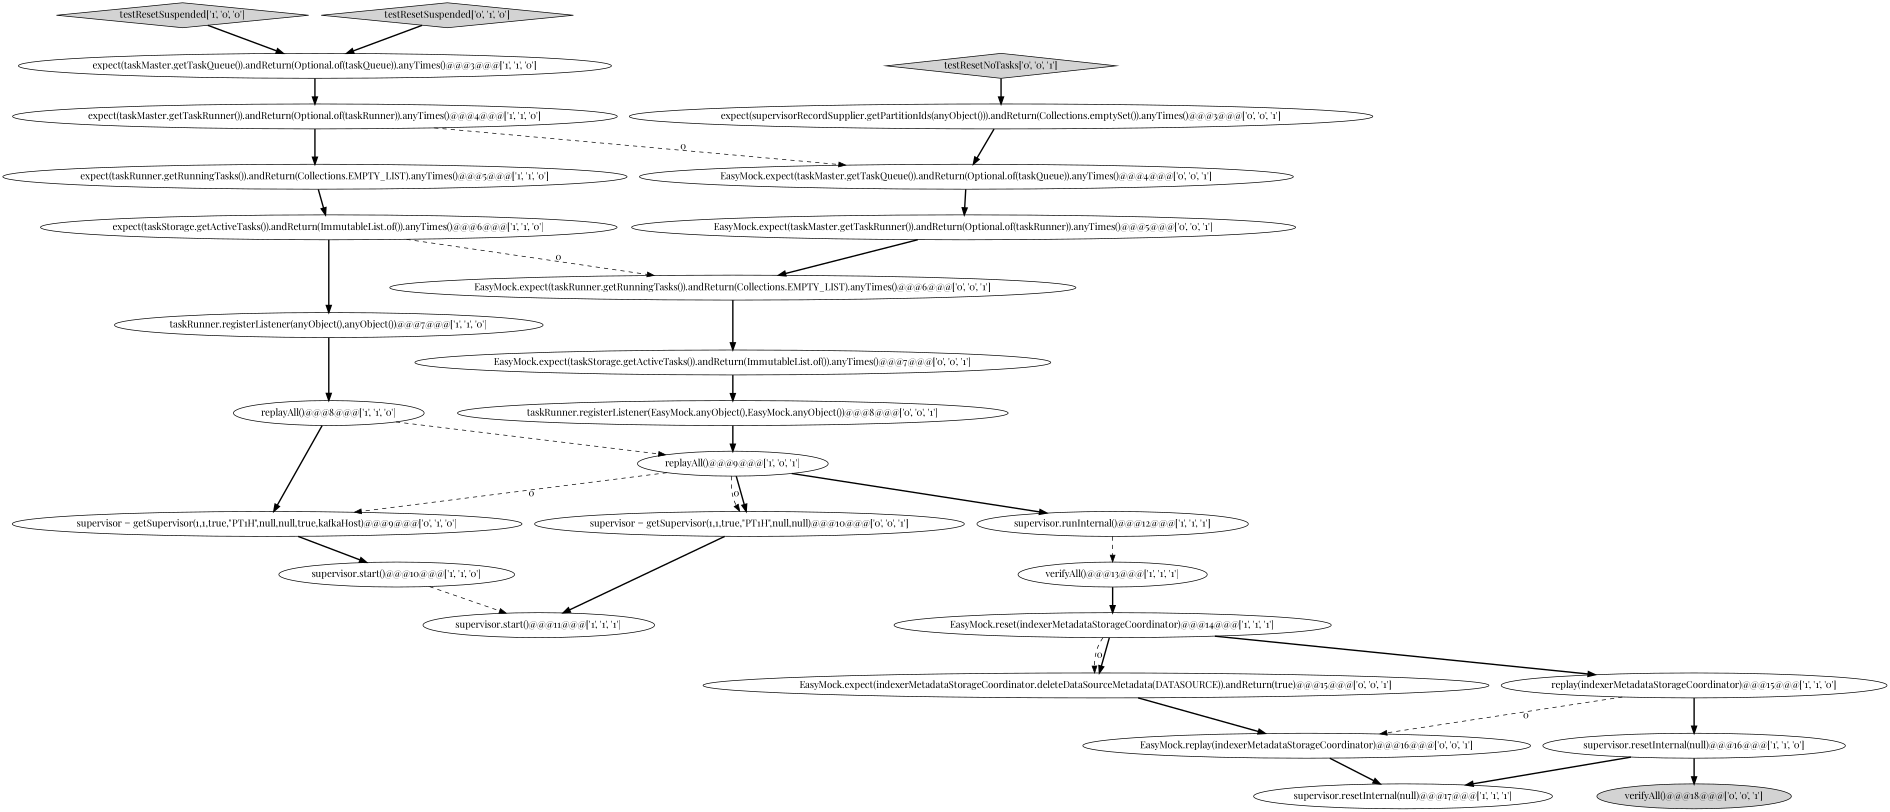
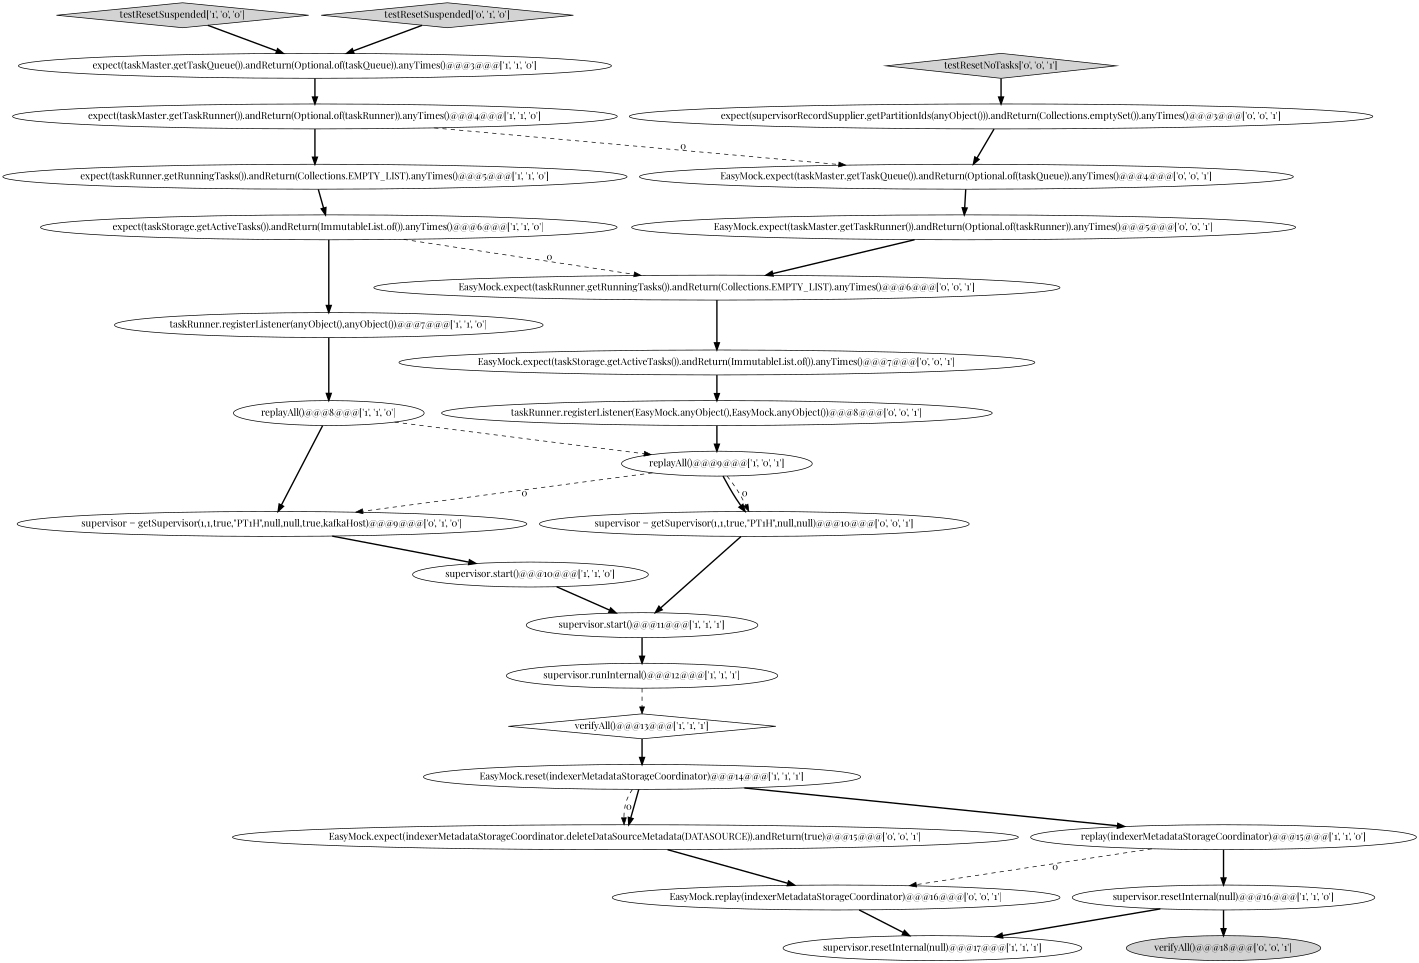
edge "replayAll()@@@9@@@['1', '0', '1']" -> "supervisor.runInternal()@@@12@@@['1', '1', '1']": now "supervisor.start()@@@11@@@['1', '1', '1']" -> "supervisor.runInternal()@@@12@@@['1', '1', '1']"
node "verifyAll()@@@13@@@['1', '1', '1']": shape ellipse -> diamond
edge "supervisor.start()@@@10@@@['1', '1', '0']" -> "supervisor.start()@@@11@@@['1', '1', '1']": style dashed -> bold
